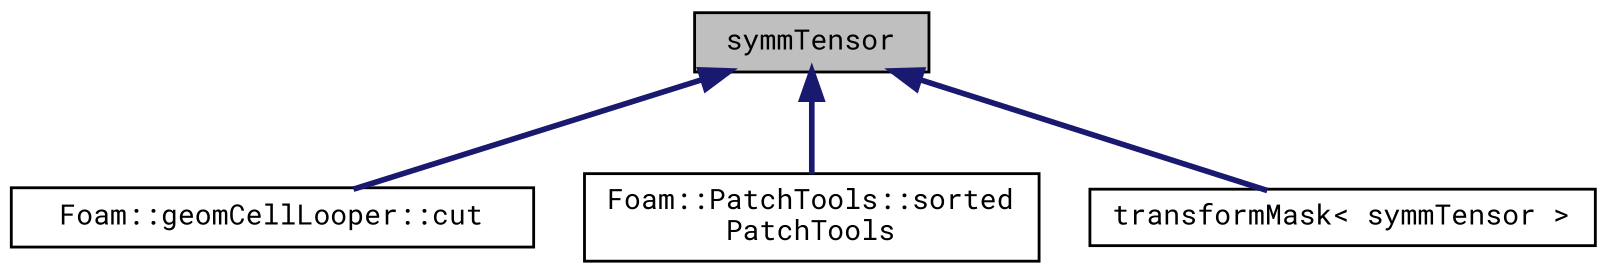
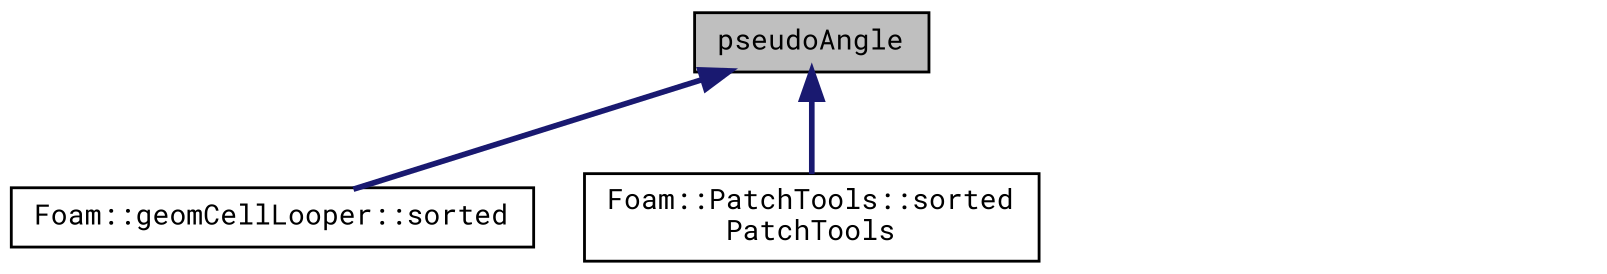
node "symmTensor": label "symmTensor" -> "pseudoAngle"
node "Foam::geomCellLooper::cut": label "Foam::geomCellLooper::cut" -> "Foam::geomCellLooper::sorted"
node "transformMask< symmTensor >": removed
